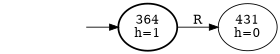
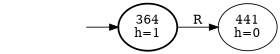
node "431 h=0": label "431 h=0" -> "441 h=0"
